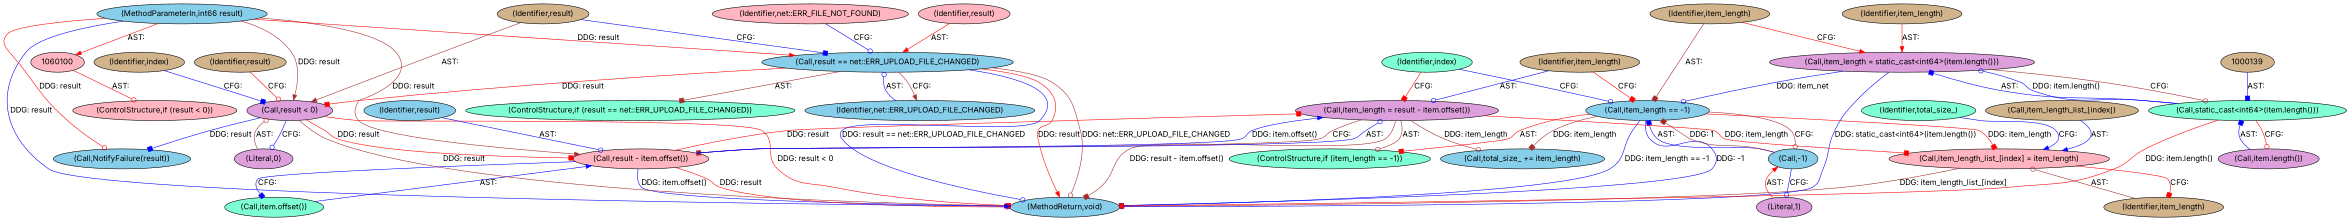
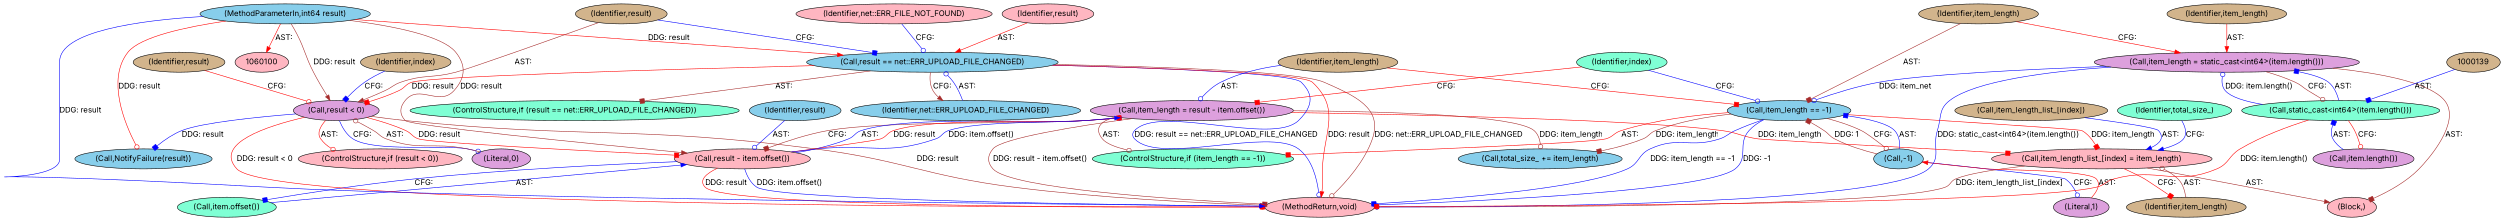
node "(MethodParameterIn,int66 result)": label "(MethodParameterIn,int66 result)" -> "(MethodParameterIn,int64 result)"
edge "1060100" -> "(ControlStructure,if (result < 0))": now "(Call,result < 0)" -> "(ControlStructure,if (result < 0))"
node "(MethodReturn,void)": fillcolor skyblue -> lightpink
node "(Block,)": added
